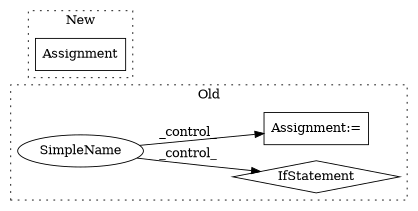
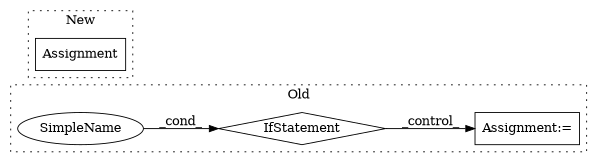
edge "SimpleName" -> "Assignment:=": now "IfStatement" -> "Assignment:="
edge "SimpleName" -> "IfStatement": label "_control_" -> "_cond_"
